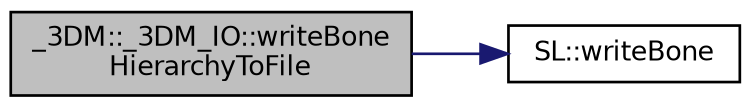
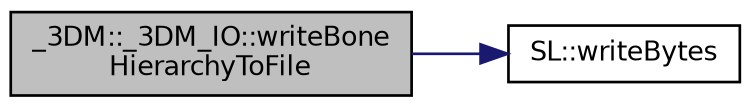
node "SL::writeBone": label "SL::writeBone" -> "SL::writeBytes"
